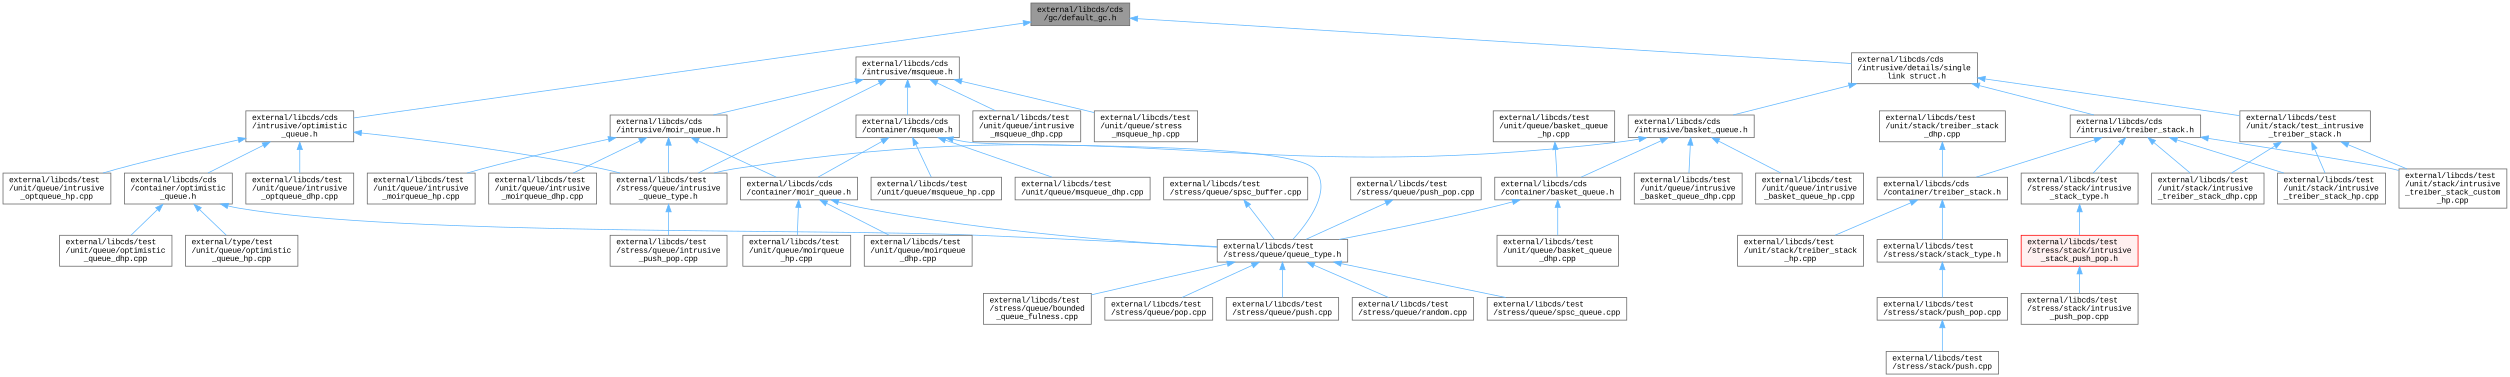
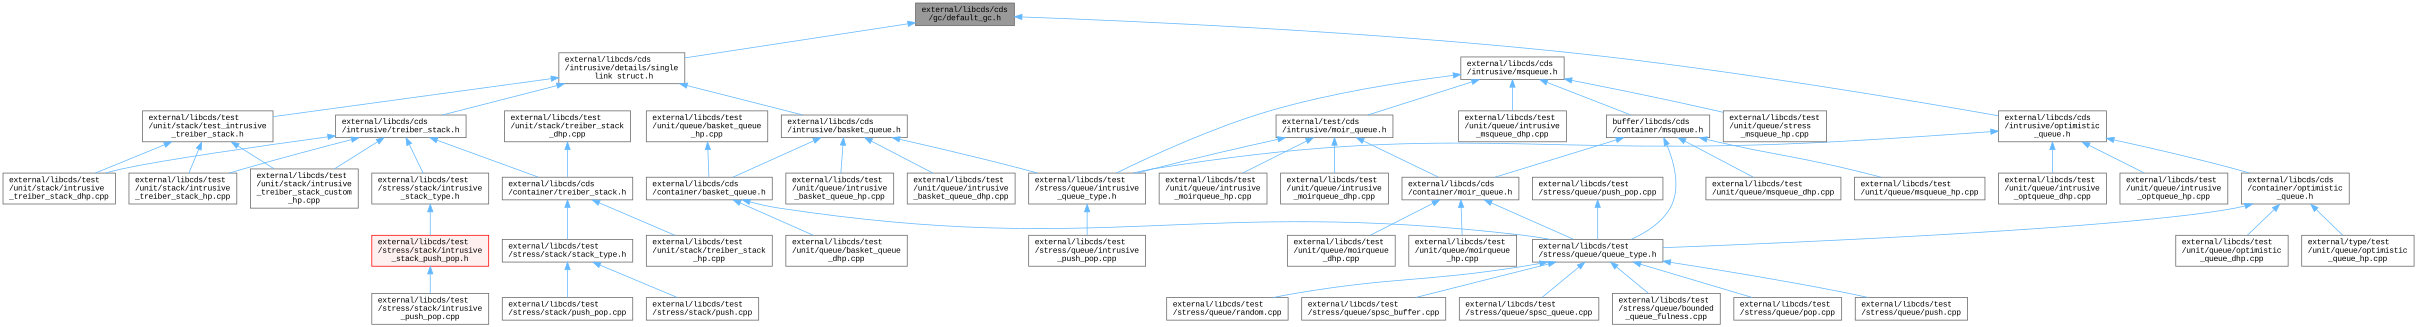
node "external/libcds/cds /intrusive/moir_queue.h": label "external/libcds/cds /intrusive/moir_queue.h" -> "external/test/cds /intrusive/moir_queue.h"
node "external/libcds/cds /container/msqueue.h": label "external/libcds/cds /container/msqueue.h" -> "buffer/libcds/cds /container/msqueue.h"
edge "external/libcds/test /stress/queue/queue_type.h" -> "external/libcds/test /stress/queue/spsc_buffer.cpp": reversed
edge "external/libcds/test /stress/stack/push.cpp" -> "external/libcds/test /stress/stack/push_pop.cpp": now "external/libcds/test /stress/stack/push.cpp" -> "external/libcds/test /stress/stack/stack_type.h"
